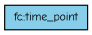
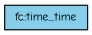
node "fc::time_point": label "fc::time_point" -> "fc::time_time"
